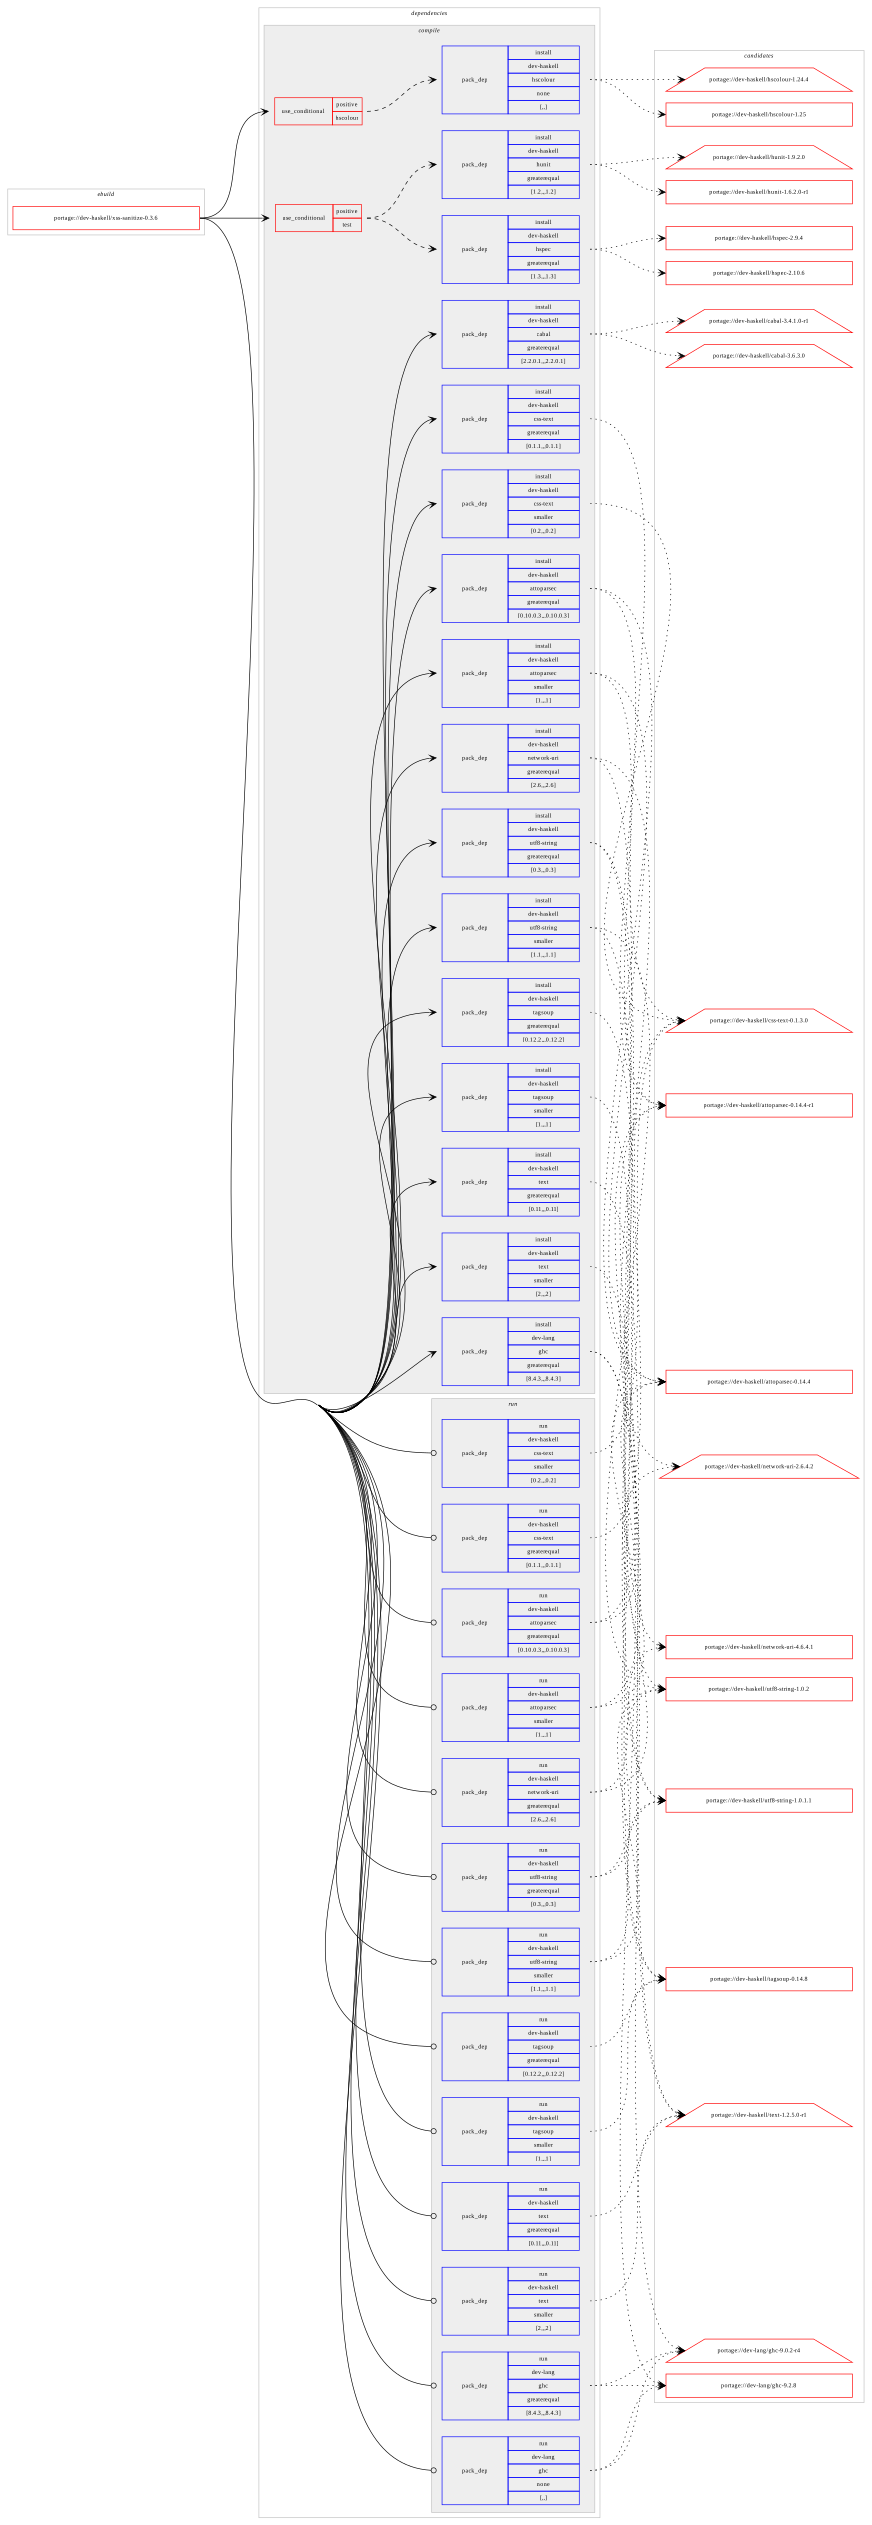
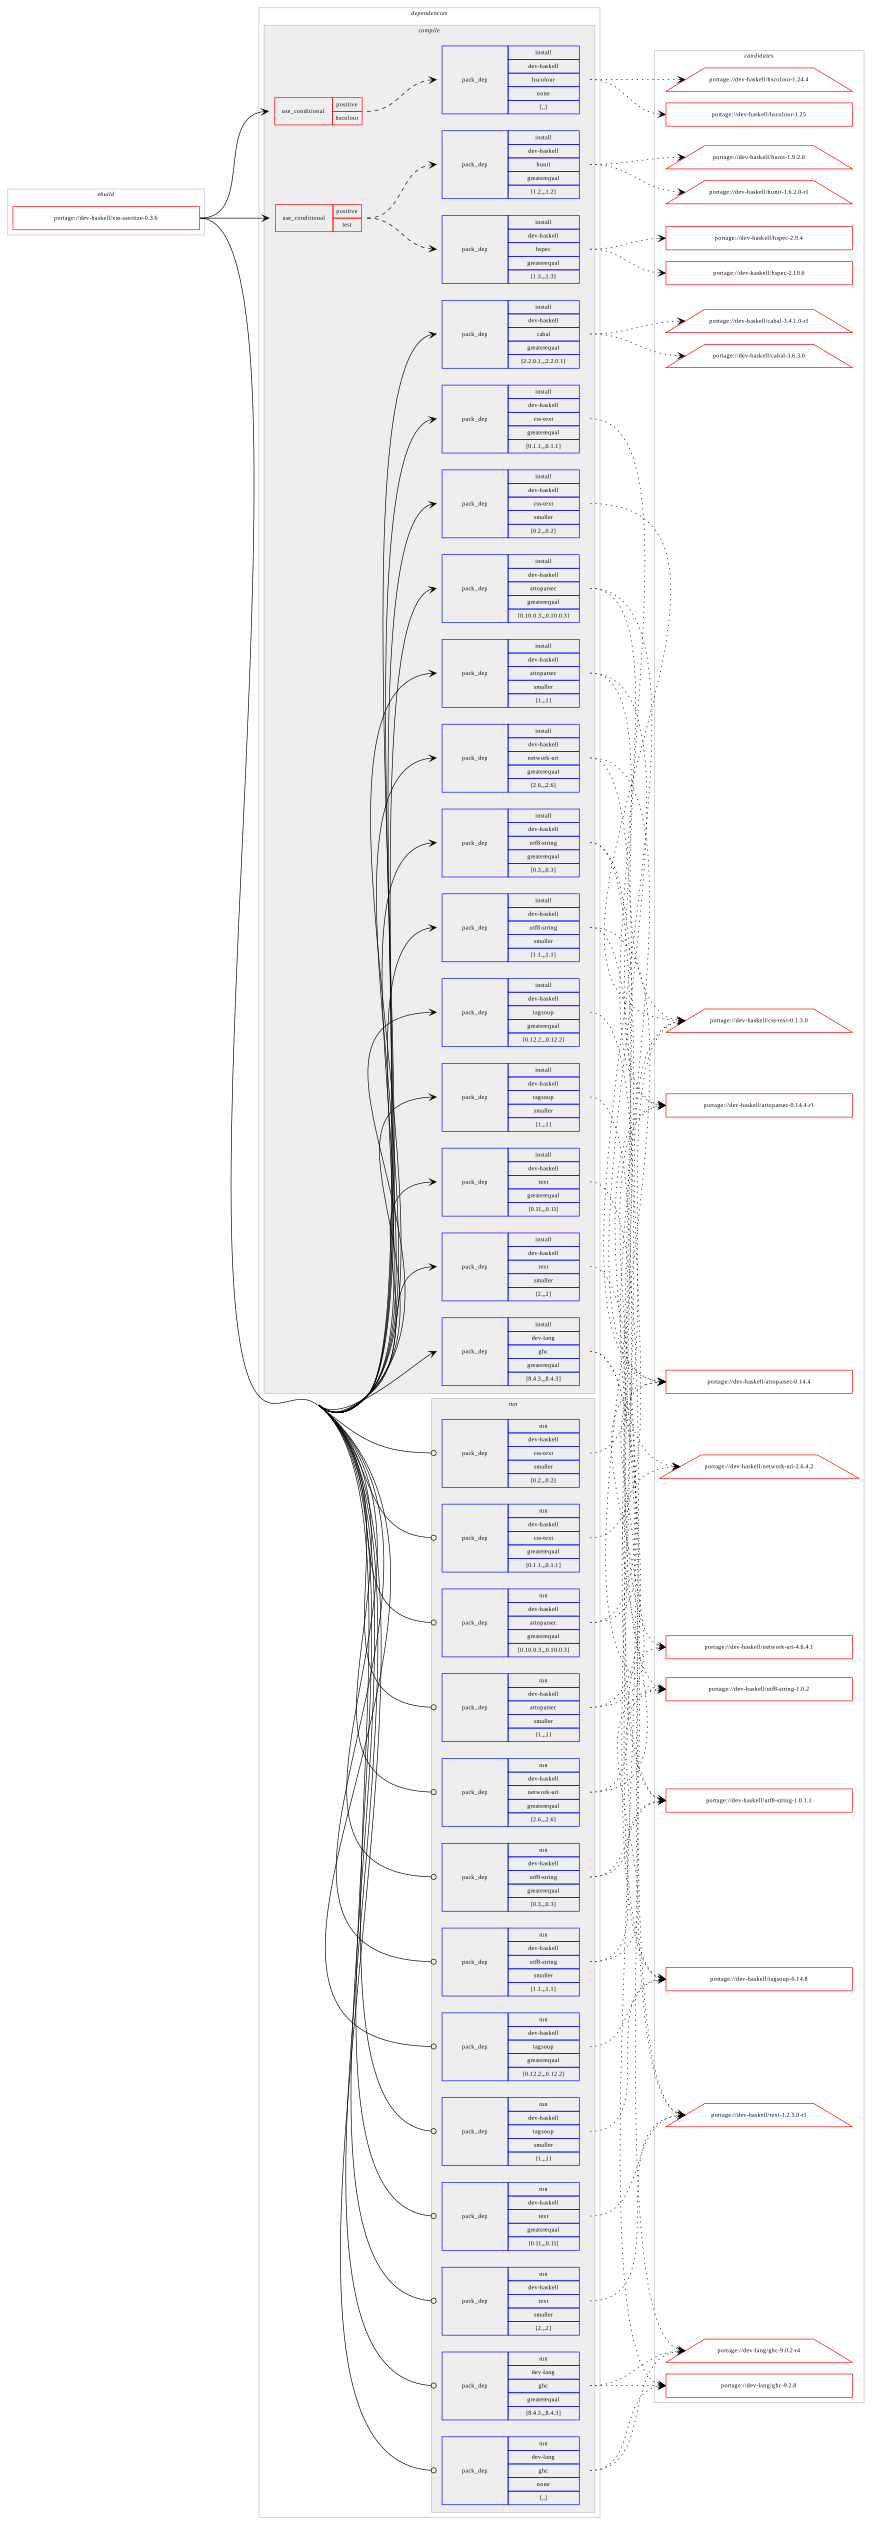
node "portage://dev-haskell/hunit-1.6.2.0-r1": shape box -> trapezium
